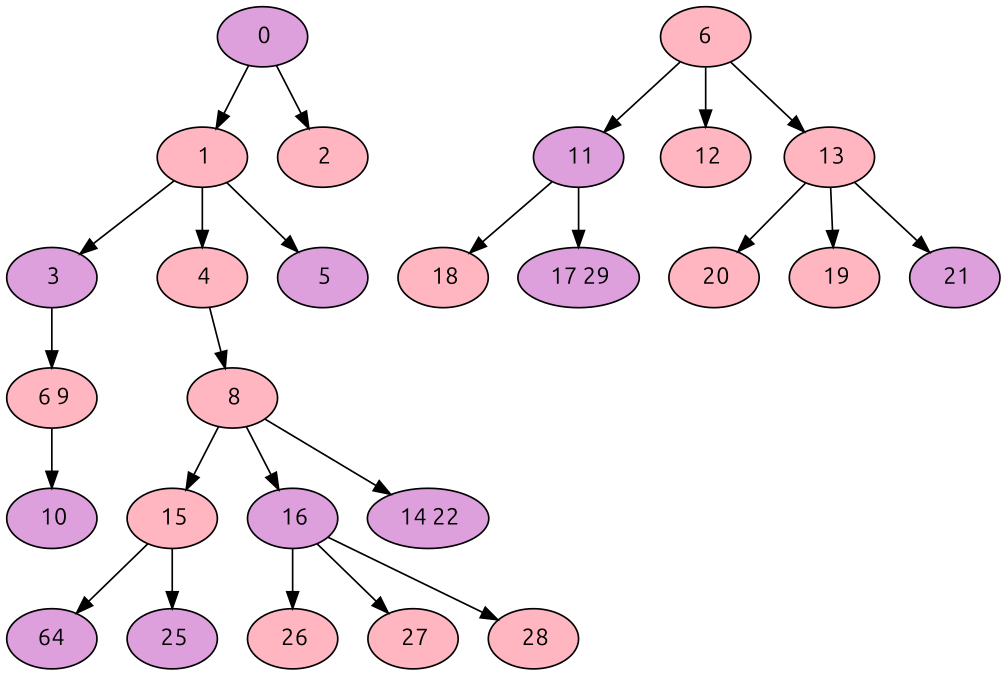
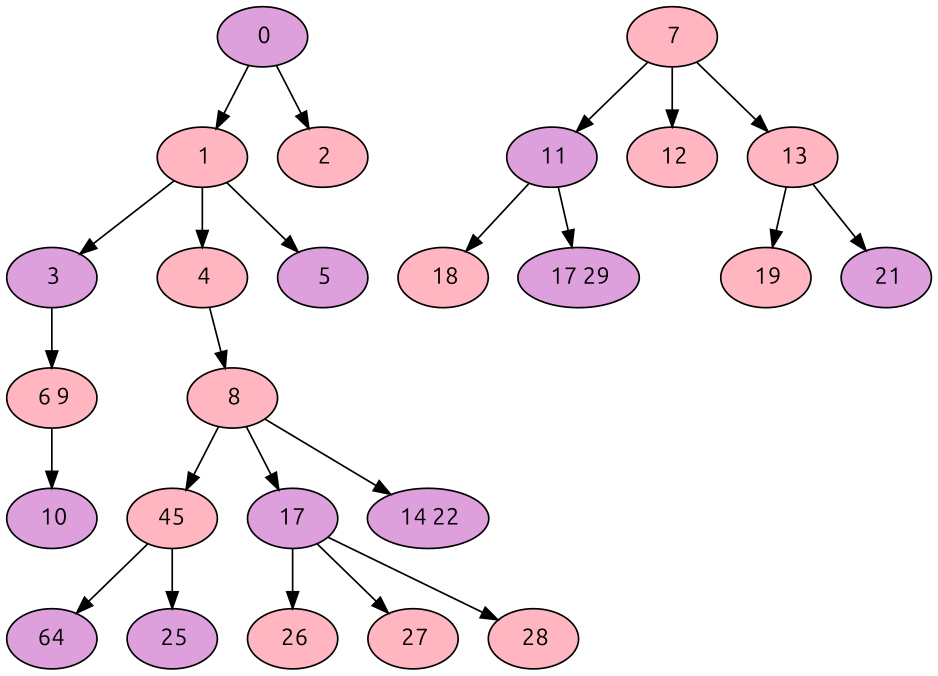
node "6": label "6" -> "7"
node "20": removed
node "15": label "15" -> "45"
node "16": label "16" -> "17"
